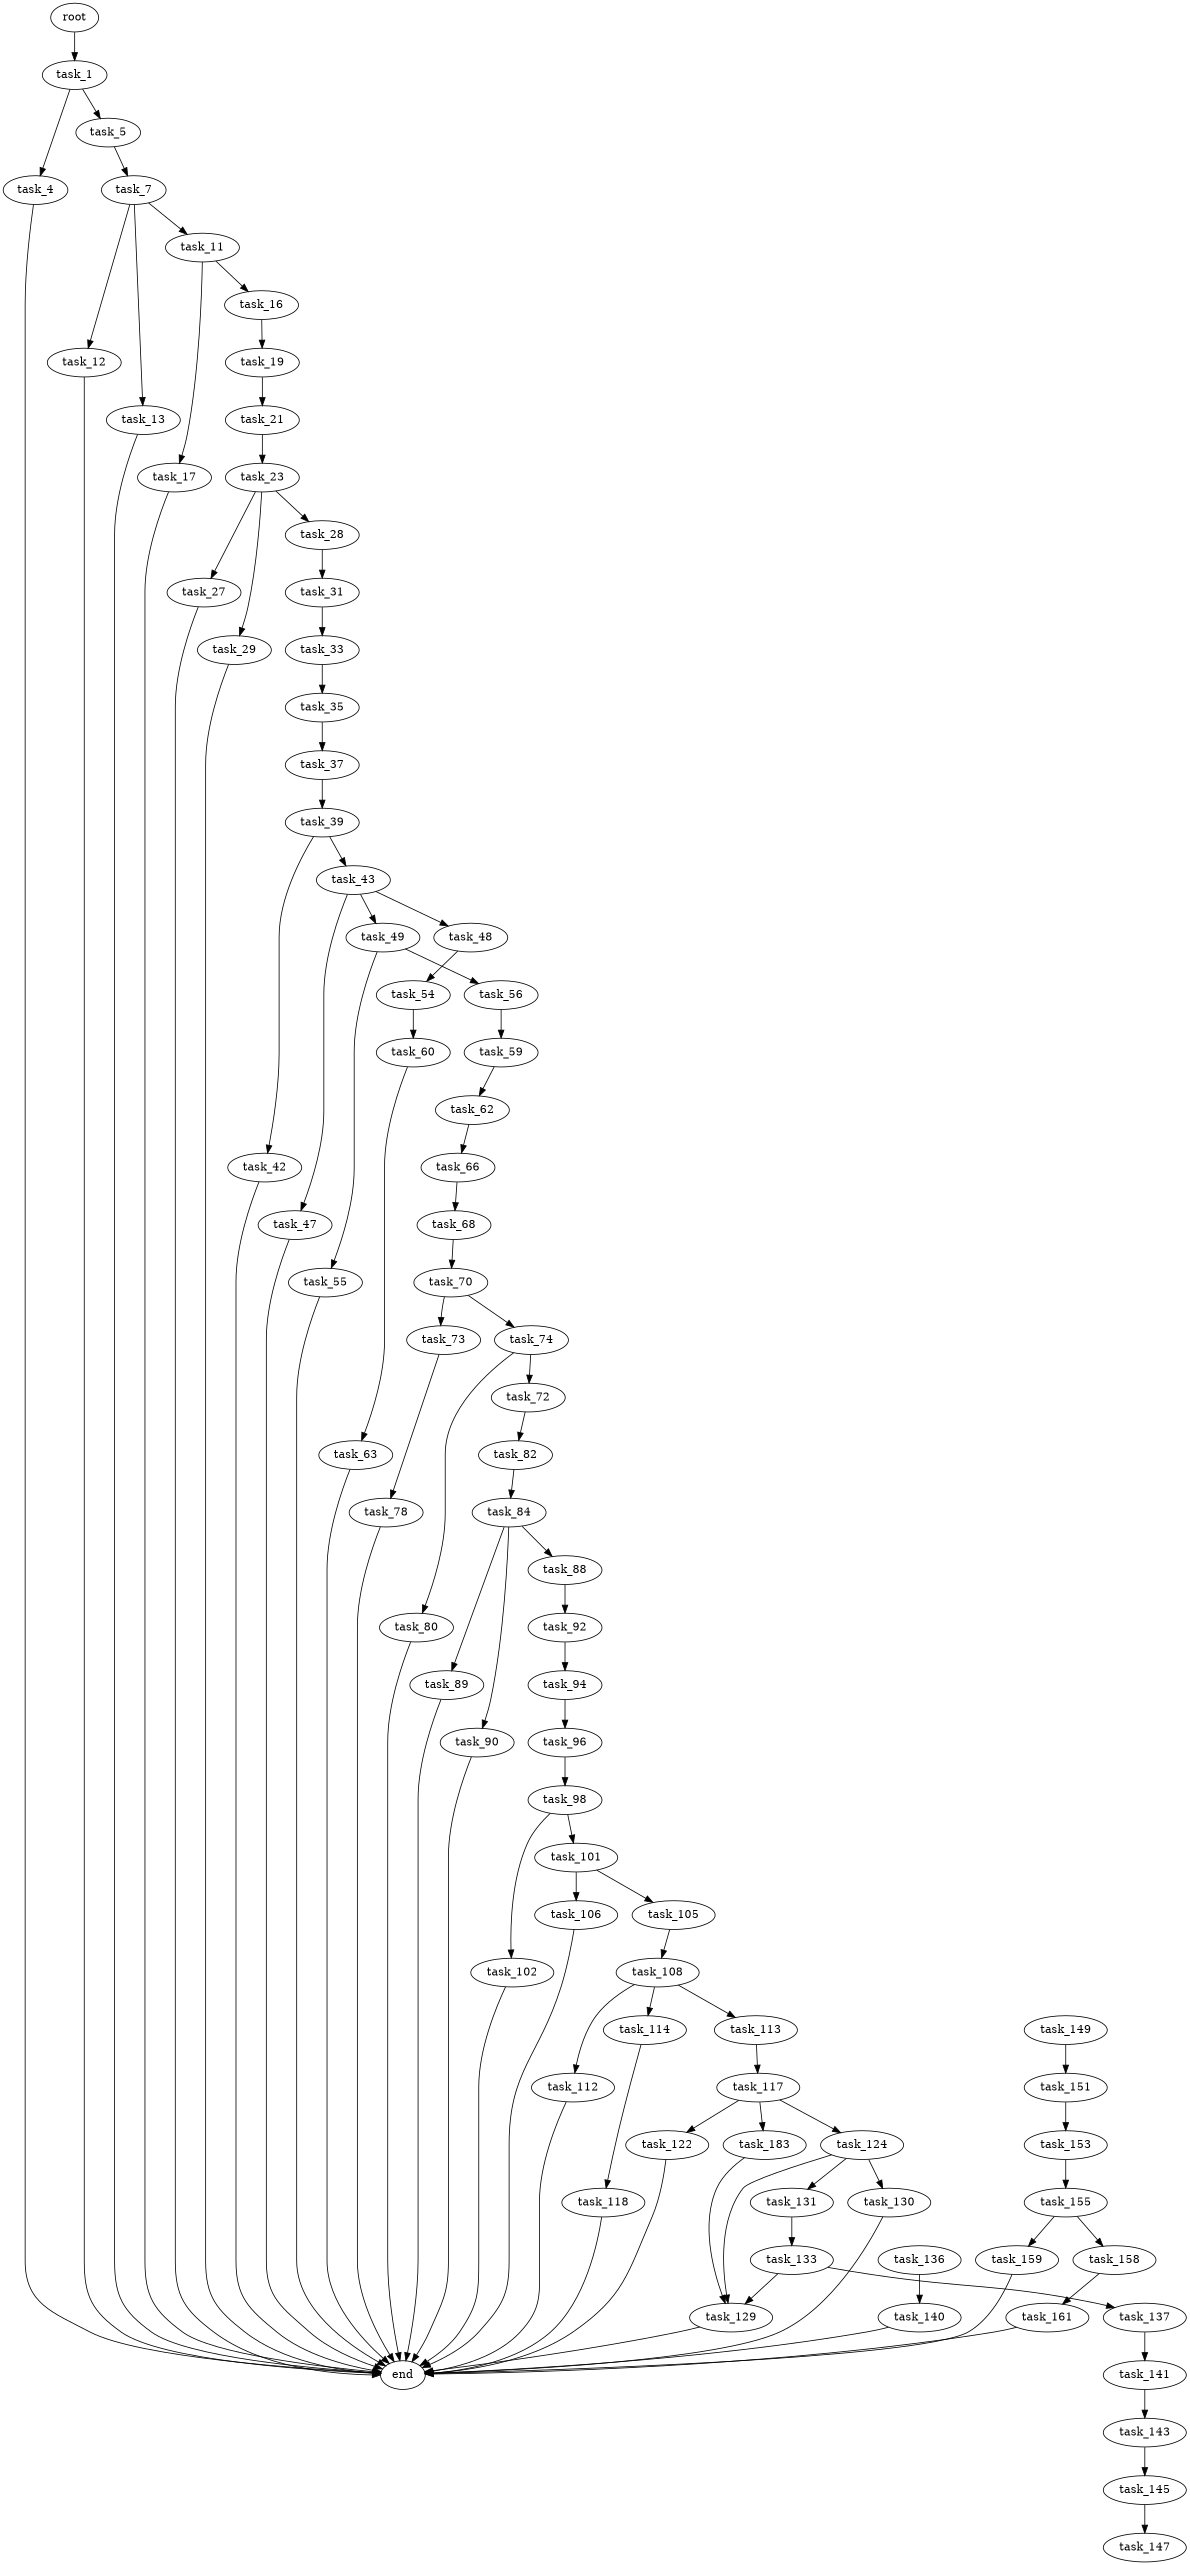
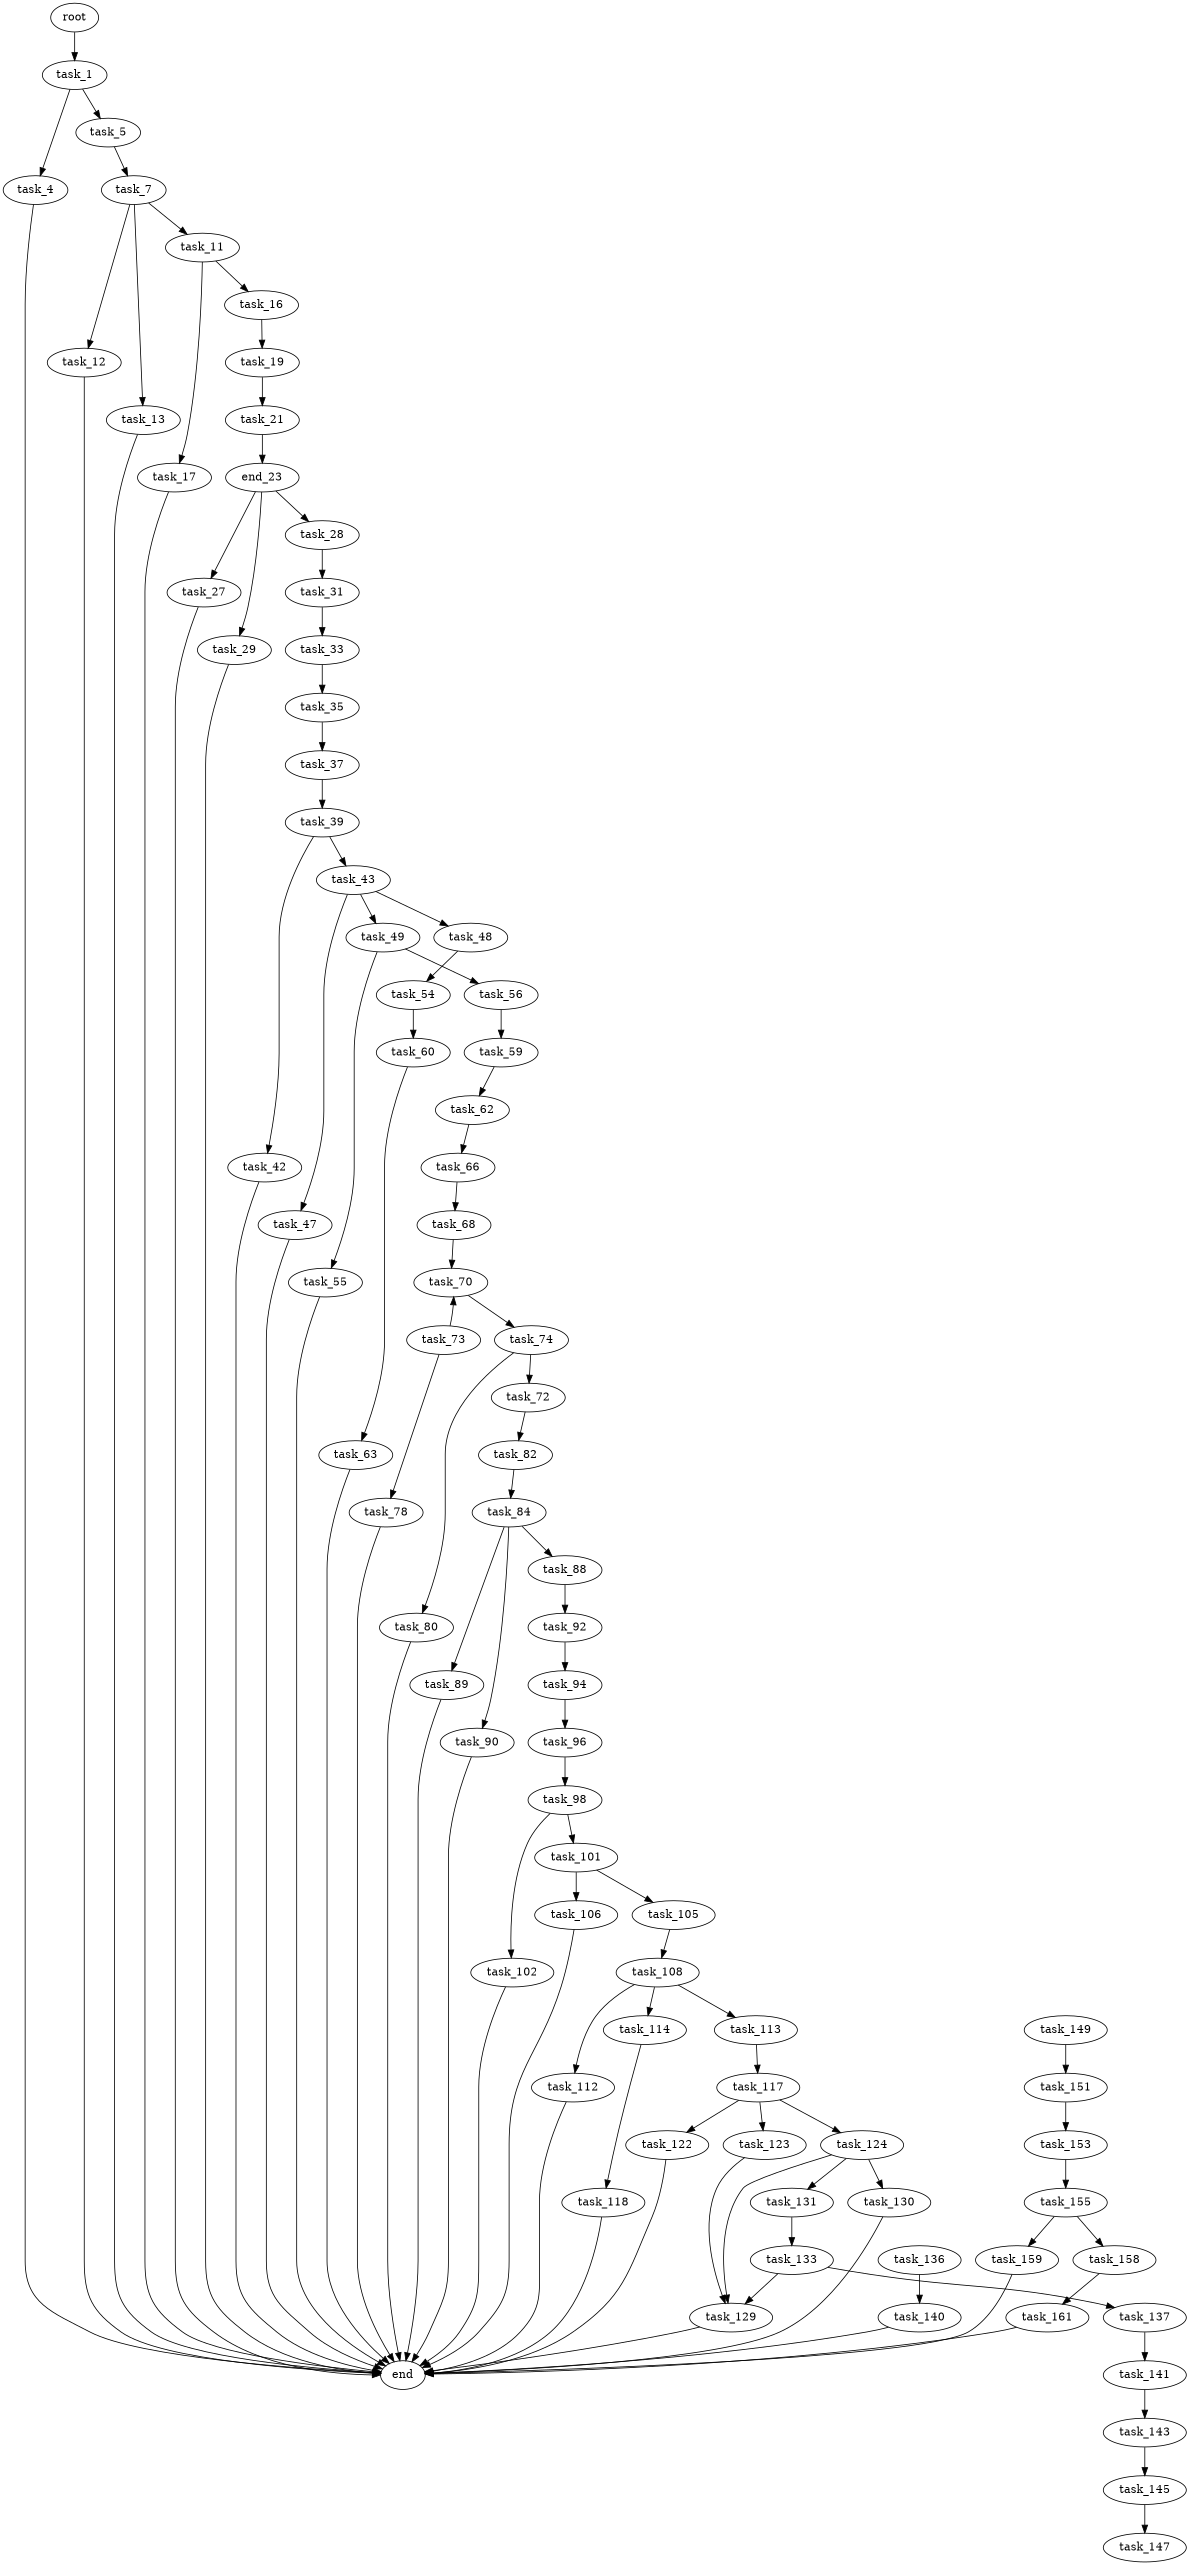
node "task_23": label "task_23" -> "end_23"
edge "task_70" -> "task_73": reversed
node "task_183": label "task_183" -> "task_123"
